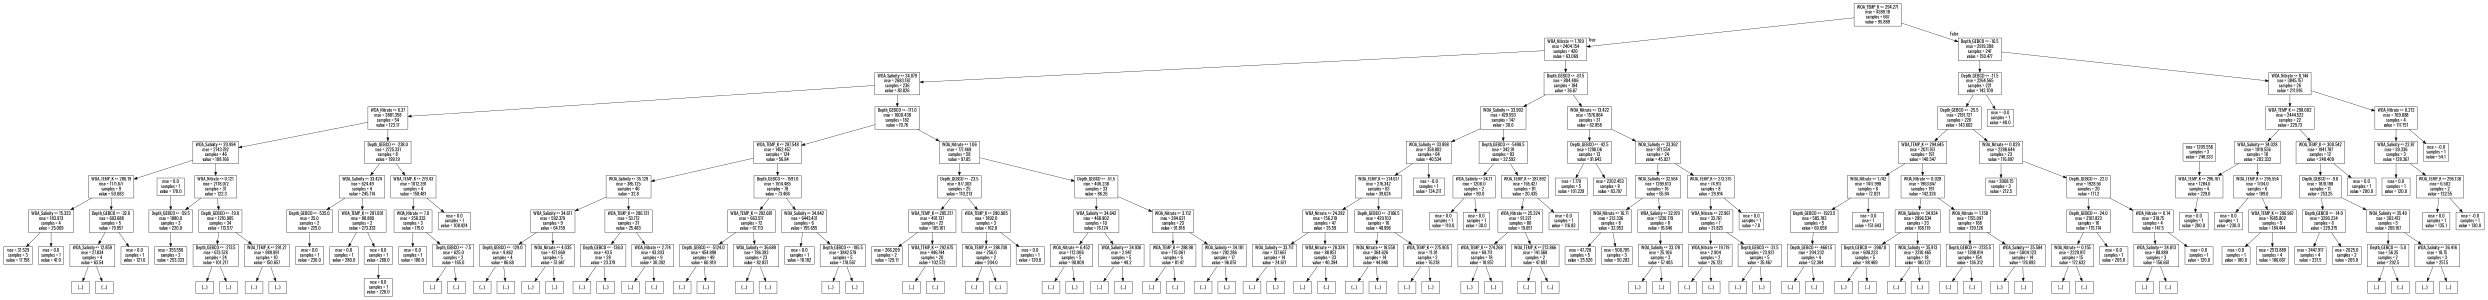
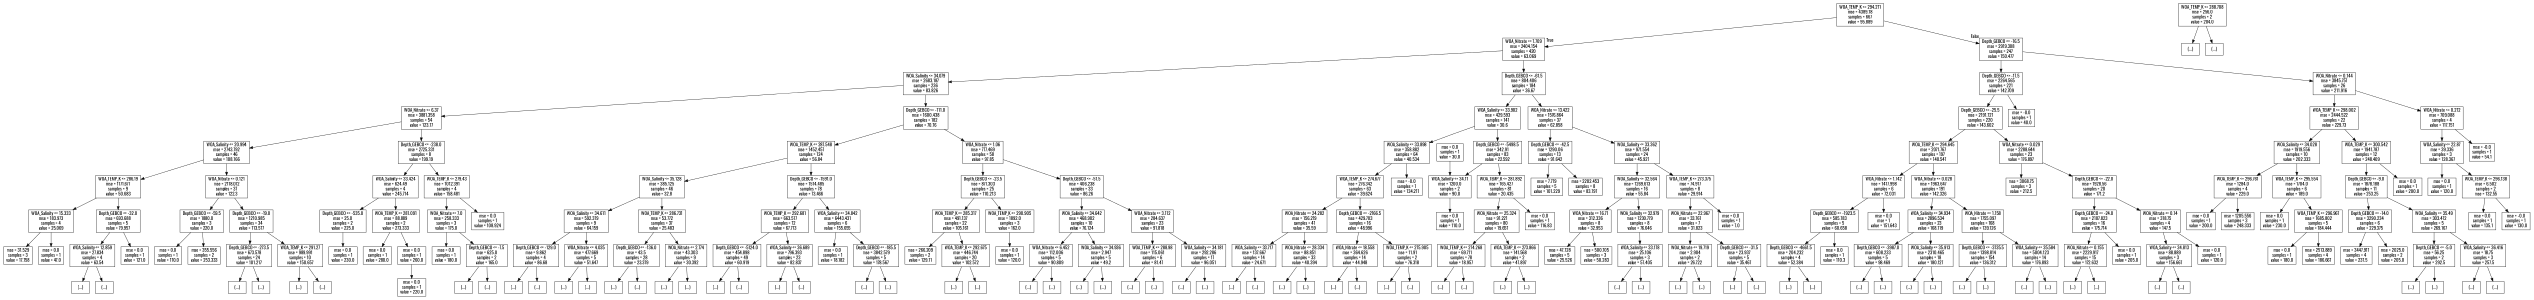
edge "mse = 1205.556 samples = 3 value = 248.333" -> "WOA_TEMP_K <= 296.761 mse = 1284.0 samples = 4 value = 229.0": reversed
node "WOA_TEMP_K <= 296.138 mse = 6.502 samples = 2 value = 132.55": label "WOA_TEMP_K <= 296.138 mse = 6.502 samples = 2 value = 132.55" -> "WOA_TEMP_K <= 296.138 mse = 6.502 samples = 2 mse = 132.55"
edge "mse = 0.0 samples = 1 value = 170.0" -> "Depth_GEBCO <= -59.5 mse = 1880.0 samples = 3 value = 220.0": reversed
edge "WOA_Salinity <= 34.11 mse = 1200.0 samples = 2 value = 90.0" -> "mse = 0.0 samples = 1 value = 30.0": reversed
edge "WOA_TEMP_K <= 290.905 mse = 1892.0 samples = 3 value = 162.0" -> "WOA_TEMP_K <= 288.708 mse = 256.0 samples = 2 value = 204.0": removed
node "Depth_GEBCO <= -136.0 mse = 43.5 mse = 28 value = 23.379": label "Depth_GEBCO <= -136.0 mse = 43.5 mse = 28 value = 23.379" -> "Depth_GEBCO <= -136.0 mse = 43.5 samples = 28 value = 23.379"
node "Depth_GEBCO <= -31.5 samples = 23.937 samples = 5 value = 35.467": label "Depth_GEBCO <= -31.5 samples = 23.937 samples = 5 value = 35.467" -> "Depth_GEBCO <= -31.5 mse = 23.937 samples = 5 value = 35.467"
node "mse = 0.0 samples = 1 value = 110.3": added
